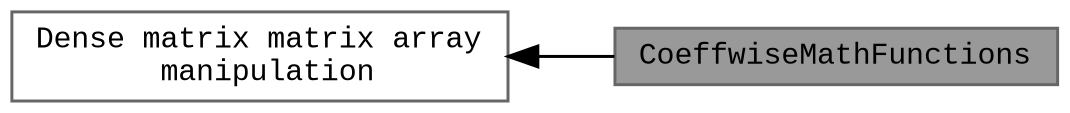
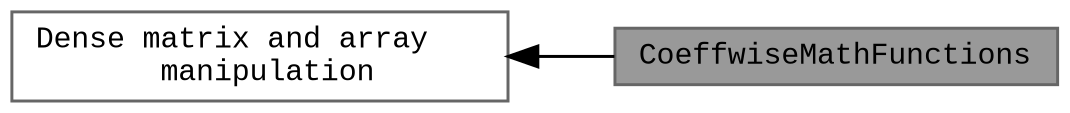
node "Dense matrix matrix array manipulation": label "Dense matrix matrix array manipulation" -> "Dense matrix and array manipulation"
